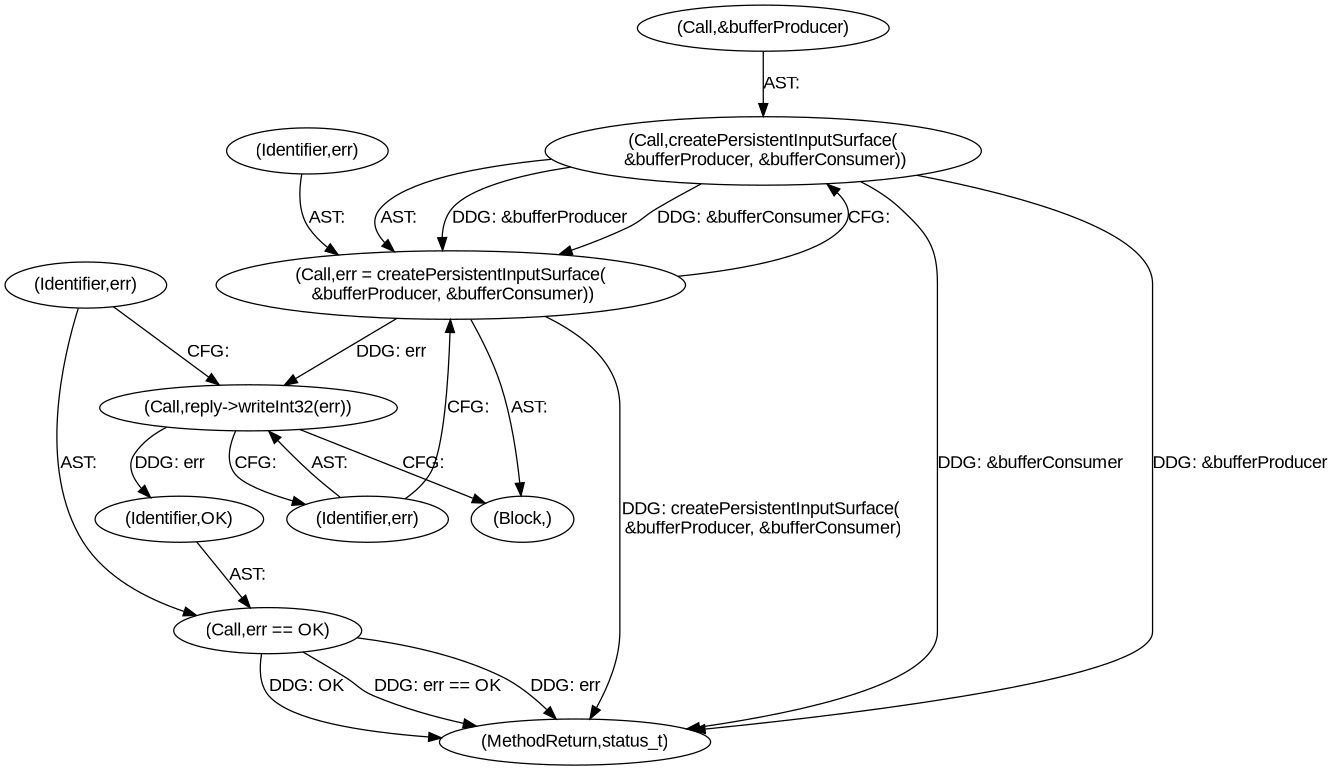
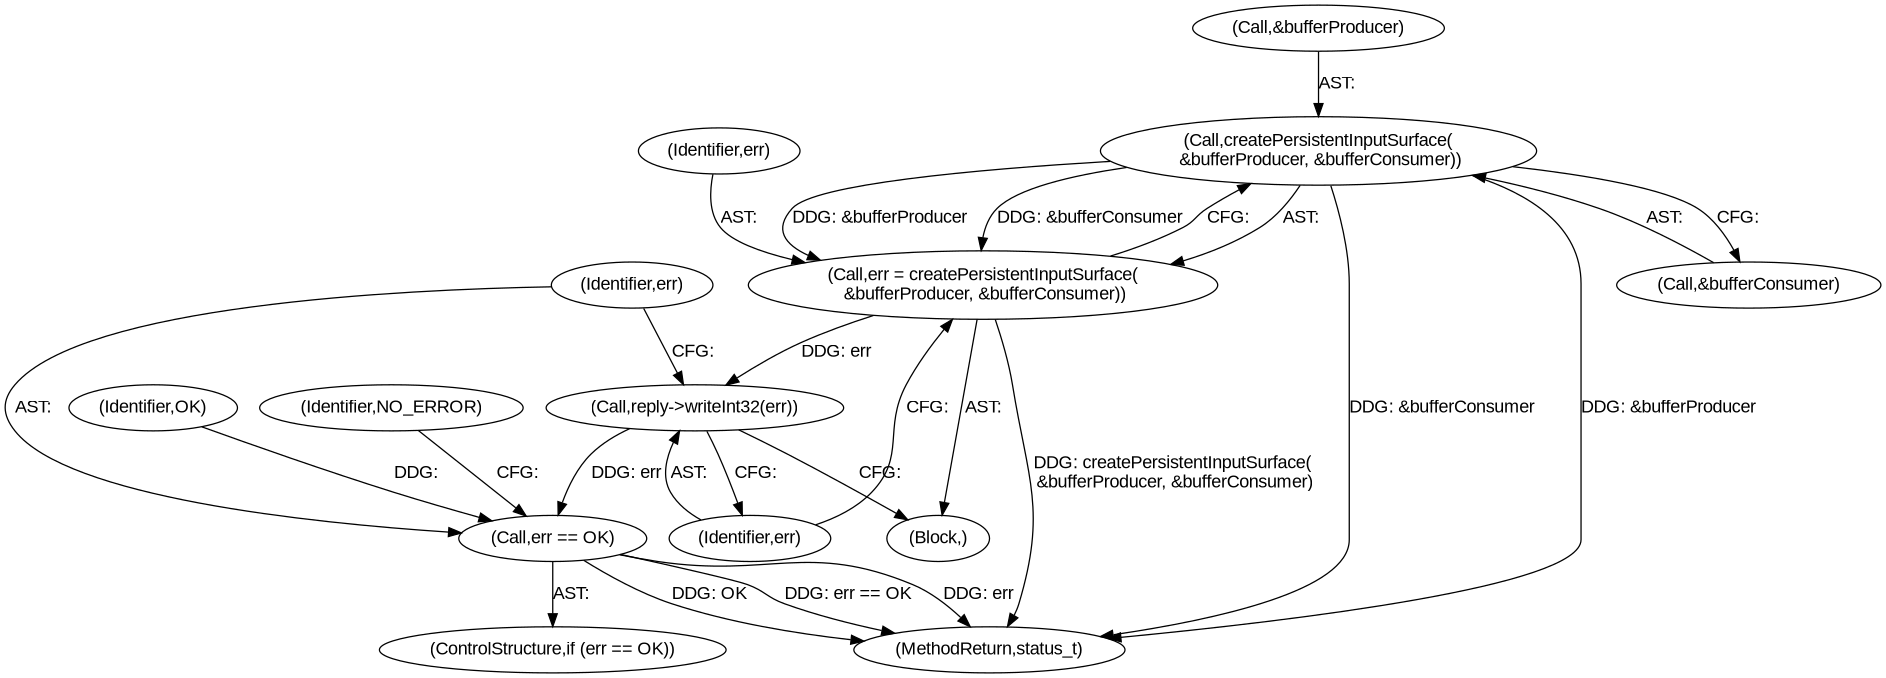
node "(Call,&bufferConsumer)": added
node "(Identifier,NO_ERROR)": added
edge "(Call,reply->writeInt32(err))" -> "(Identifier,OK)": now "(Call,reply->writeInt32(err))" -> "(Call,err == OK)"
edge "(Identifier,OK)" -> "(Call,err == OK)": label "AST: " -> "DDG: "
node "(ControlStructure,if (err == OK))": added
